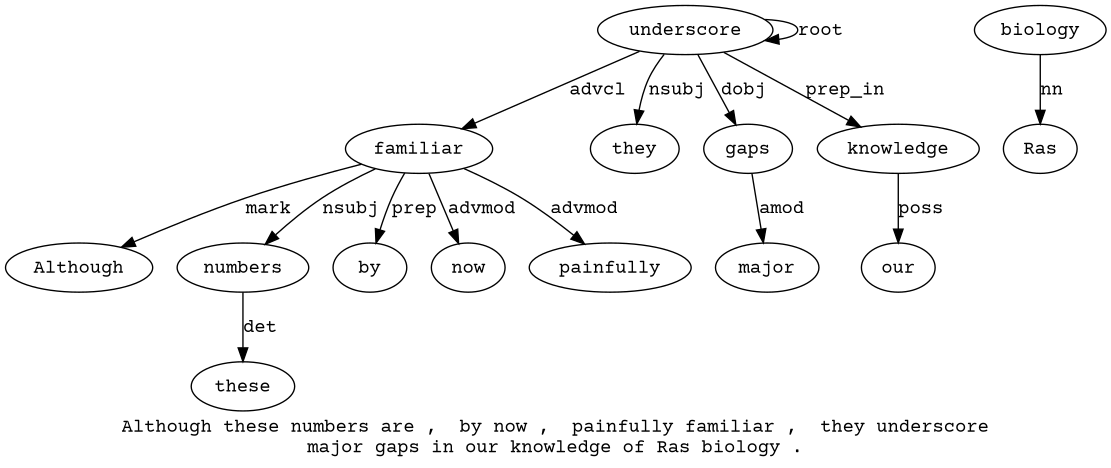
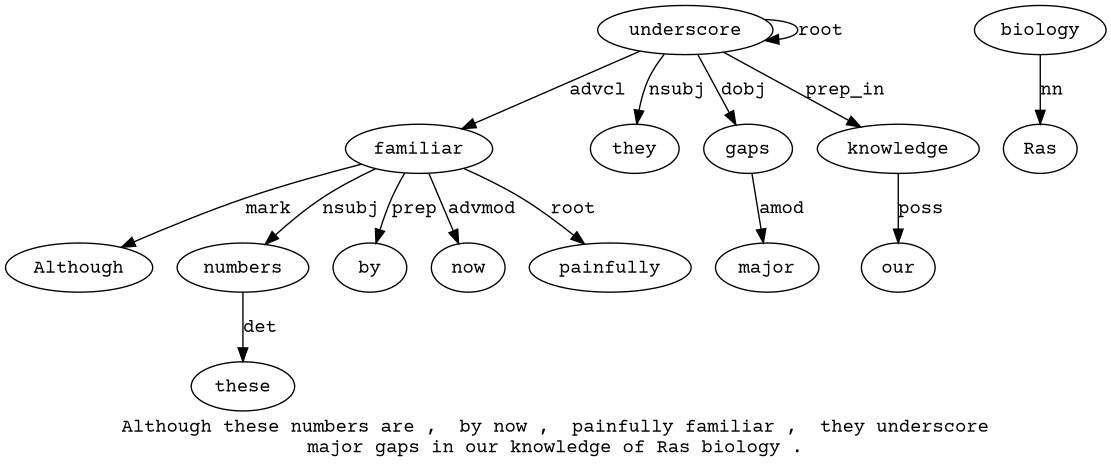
edge "familiar" -> "painfully": label "advmod" -> "root"
